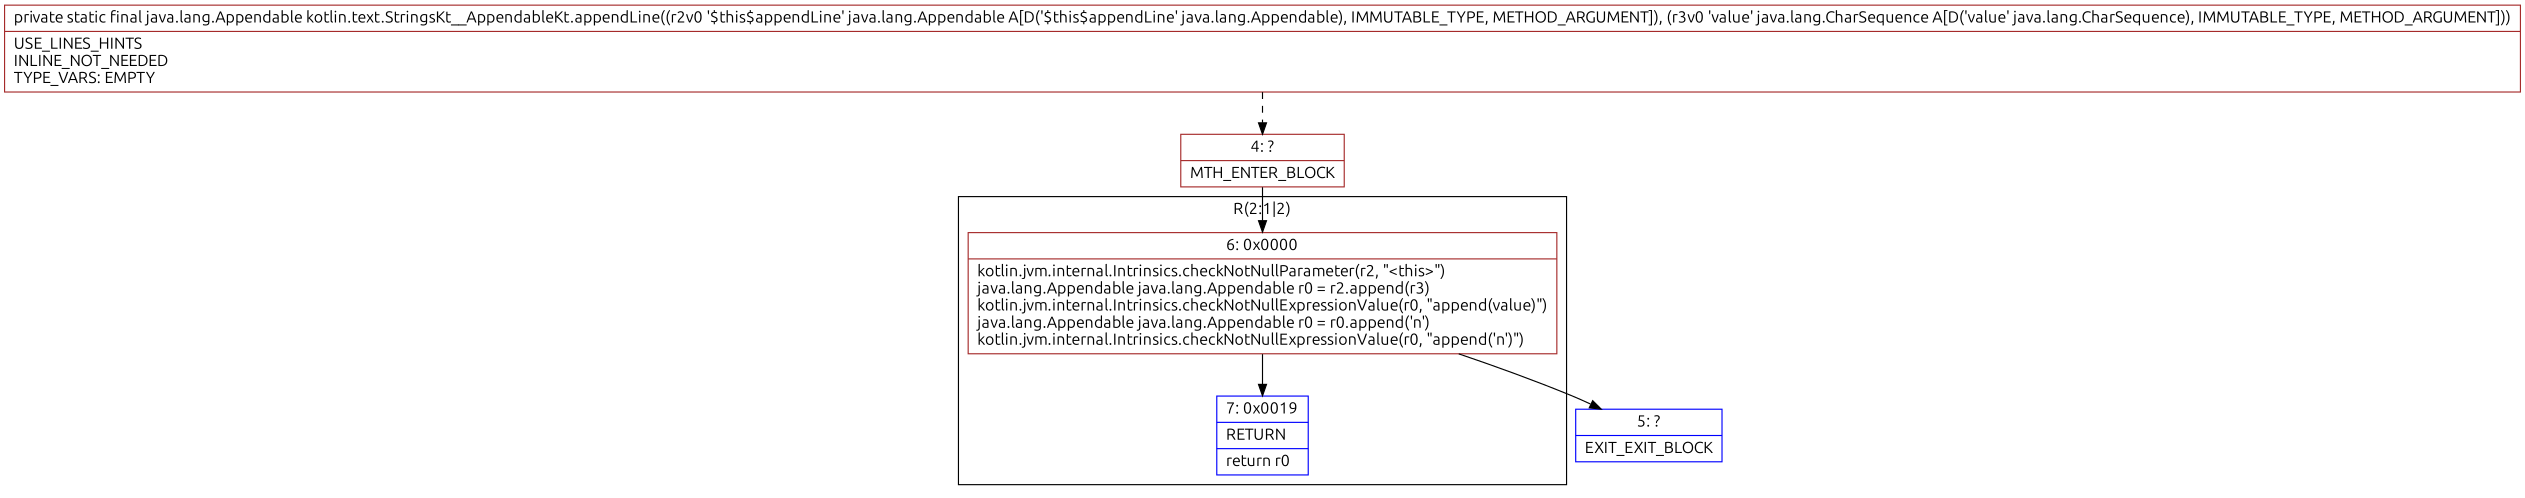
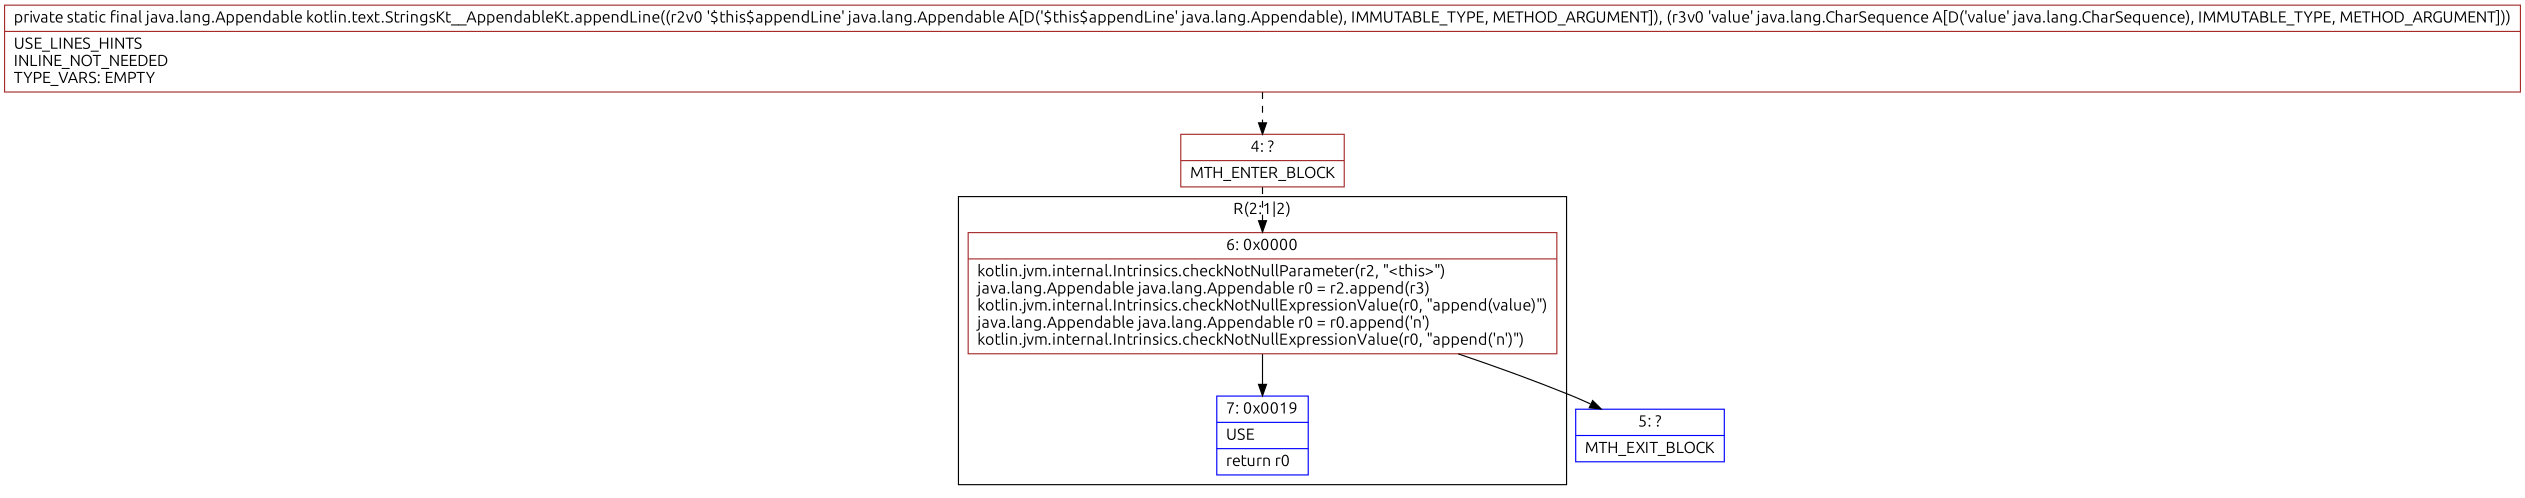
edge "4: ?" -> "6: 0x0000": style solid -> dashed
node "7: 0x0019": text "RETURN" -> "USE"
node "5: ?": text "EXIT_EXIT_BLOCK" -> "MTH_EXIT_BLOCK"
